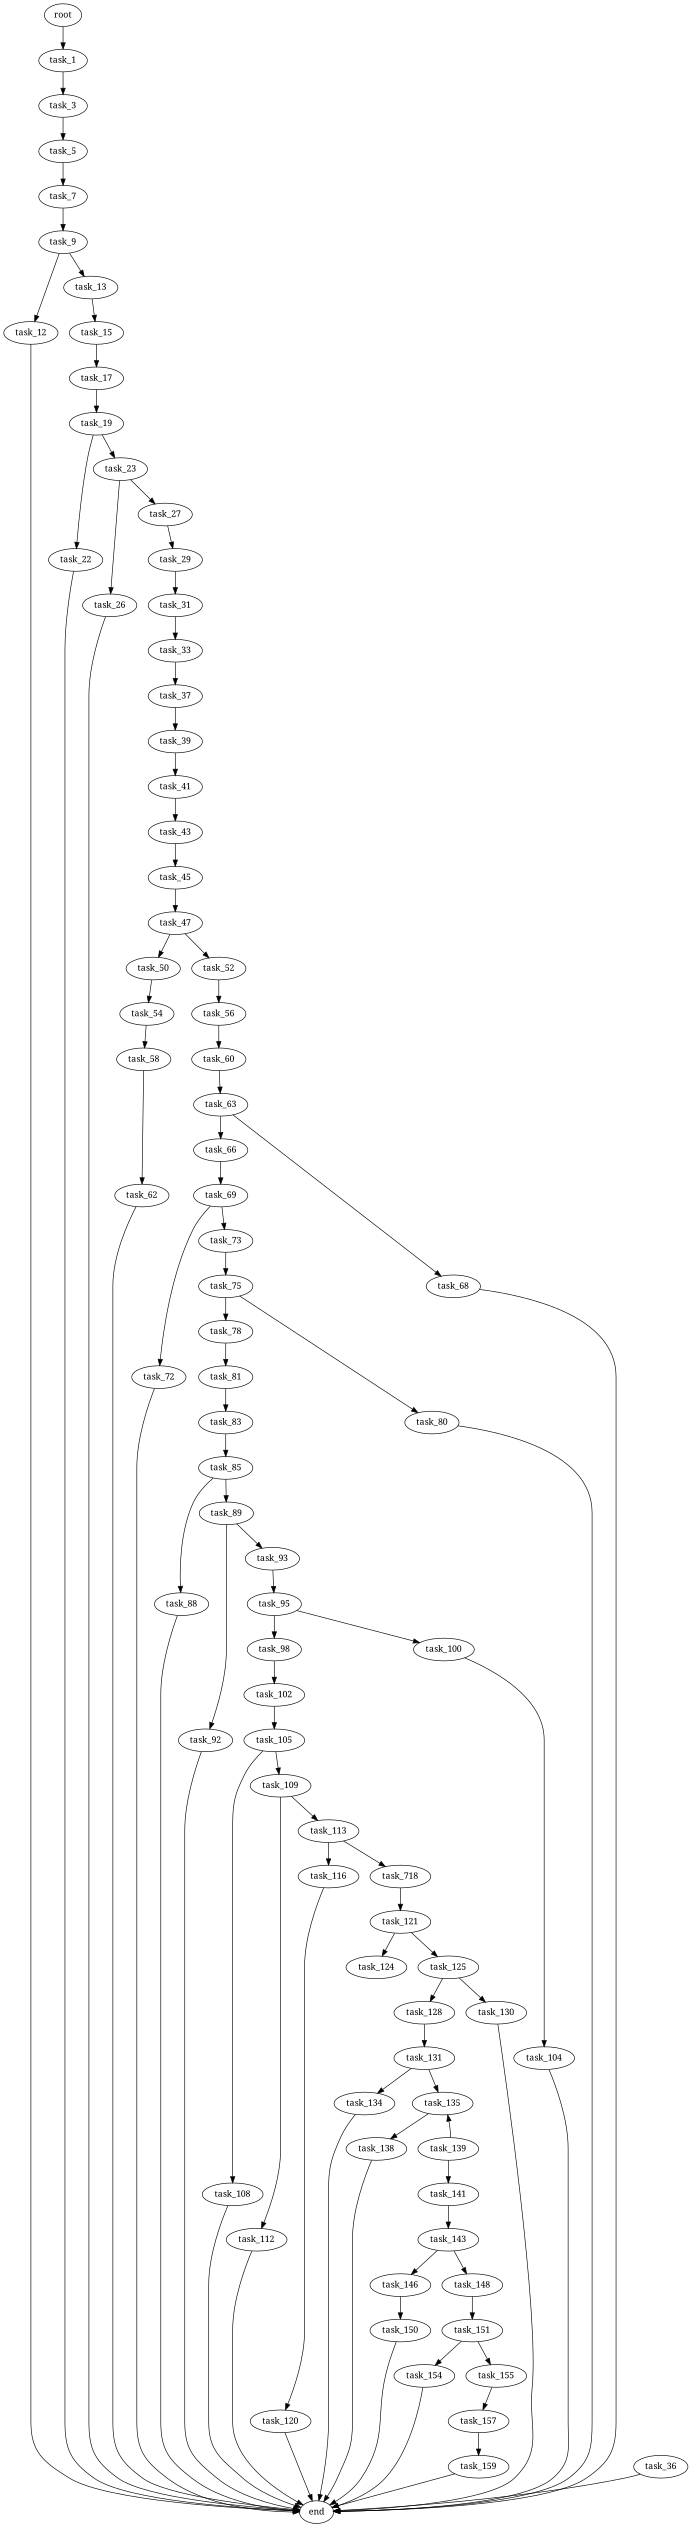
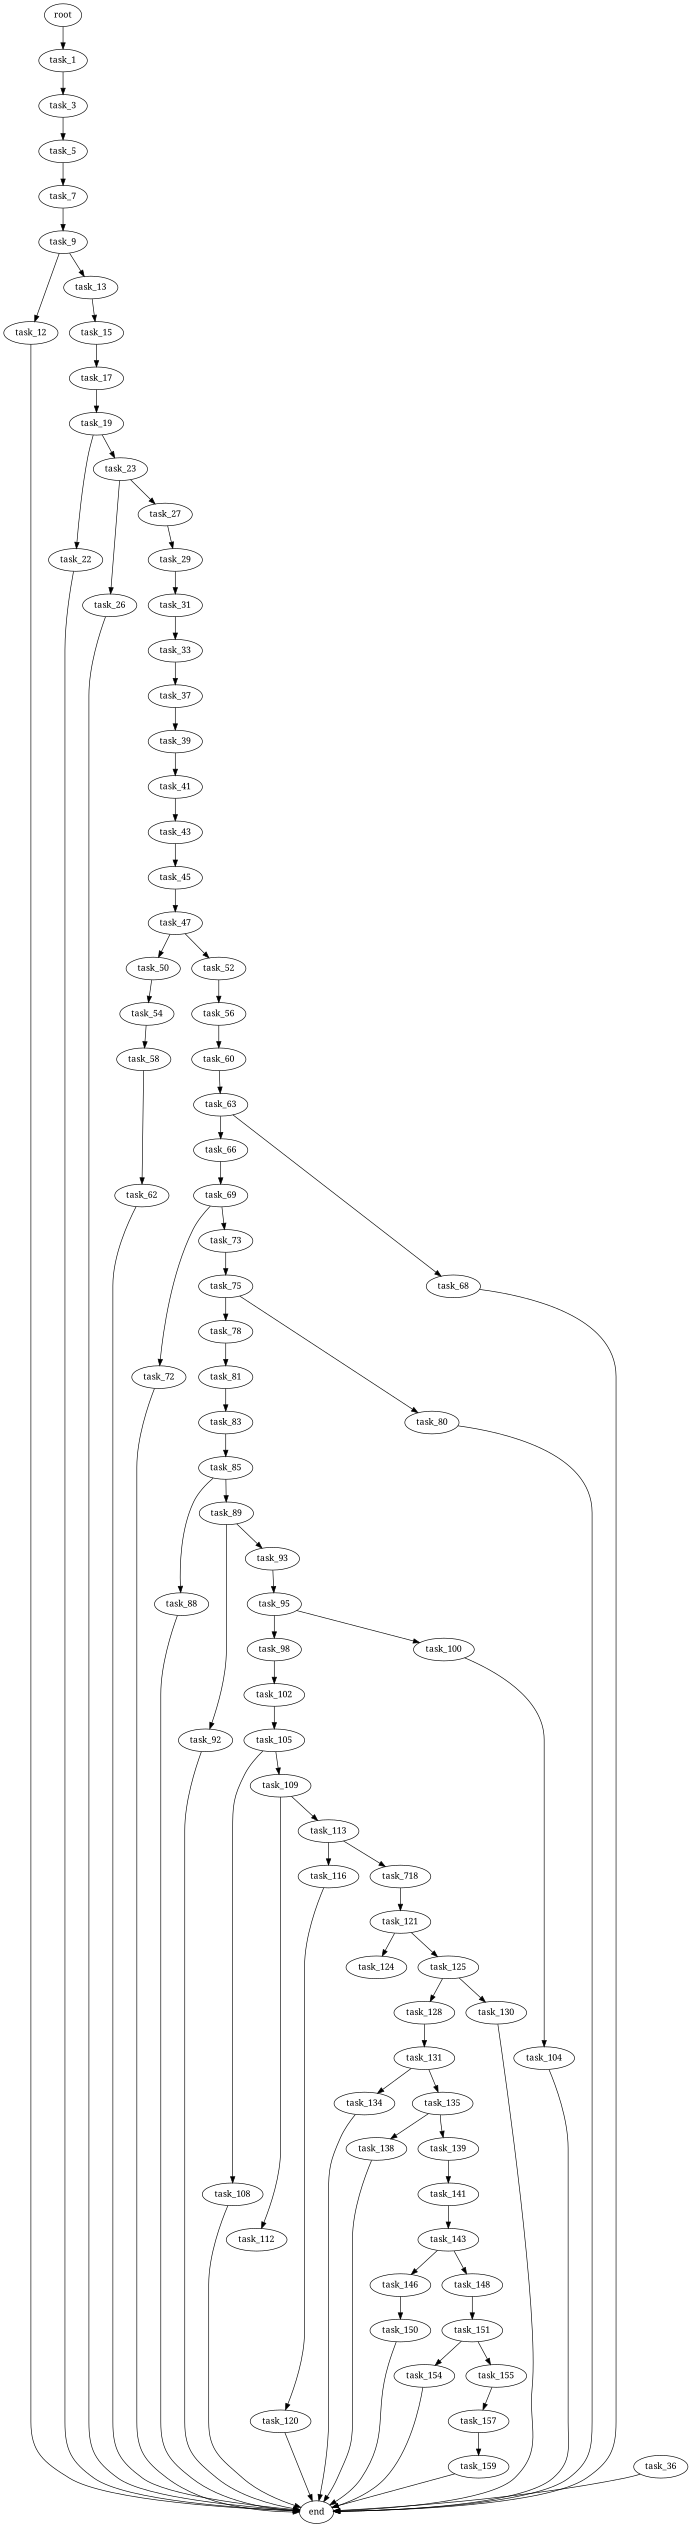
edge "task_139" -> "task_135": reversed
edge "task_112" -> "end": removed
